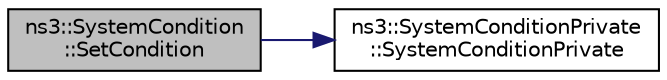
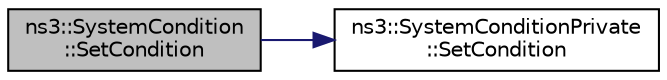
node "ns3::SystemConditionPrivate ::SystemConditionPrivate": label "ns3::SystemConditionPrivate ::SystemConditionPrivate" -> "ns3::SystemConditionPrivate ::SetCondition"
